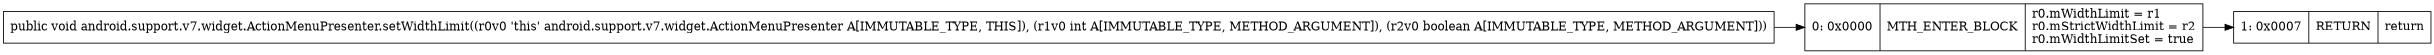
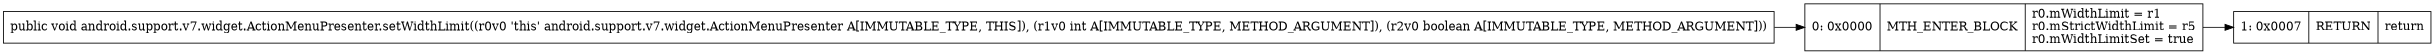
node "0: 0x0000": text "r0.mStrictWidthLimit = r2" -> "r0.mStrictWidthLimit = r5"
